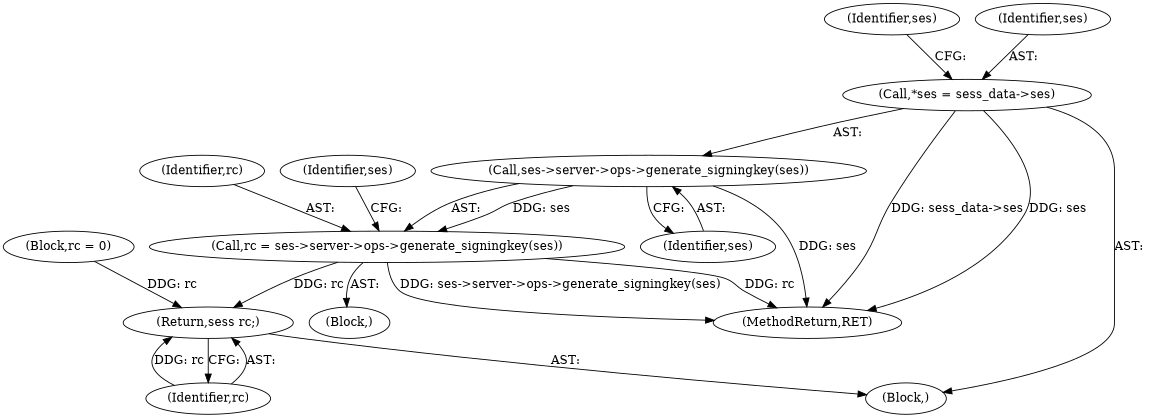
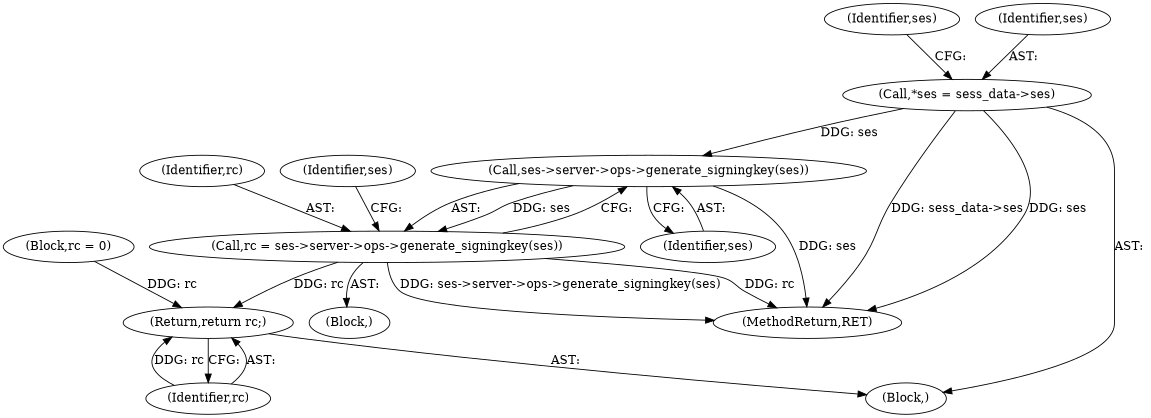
edge "(Call,*ses = sess_data->ses)" -> "(Call,ses->server->ops->generate_signingkey(ses))": label "AST: " -> "DDG: ses"
edge "(Call,rc = ses->server->ops->generate_signingkey(ses))" -> "(Call,ses->server->ops->generate_signingkey(ses))": added, label "CFG:"
node "(Return,sess rc;)": label "(Return,sess rc;)" -> "(Return,return rc;)"
